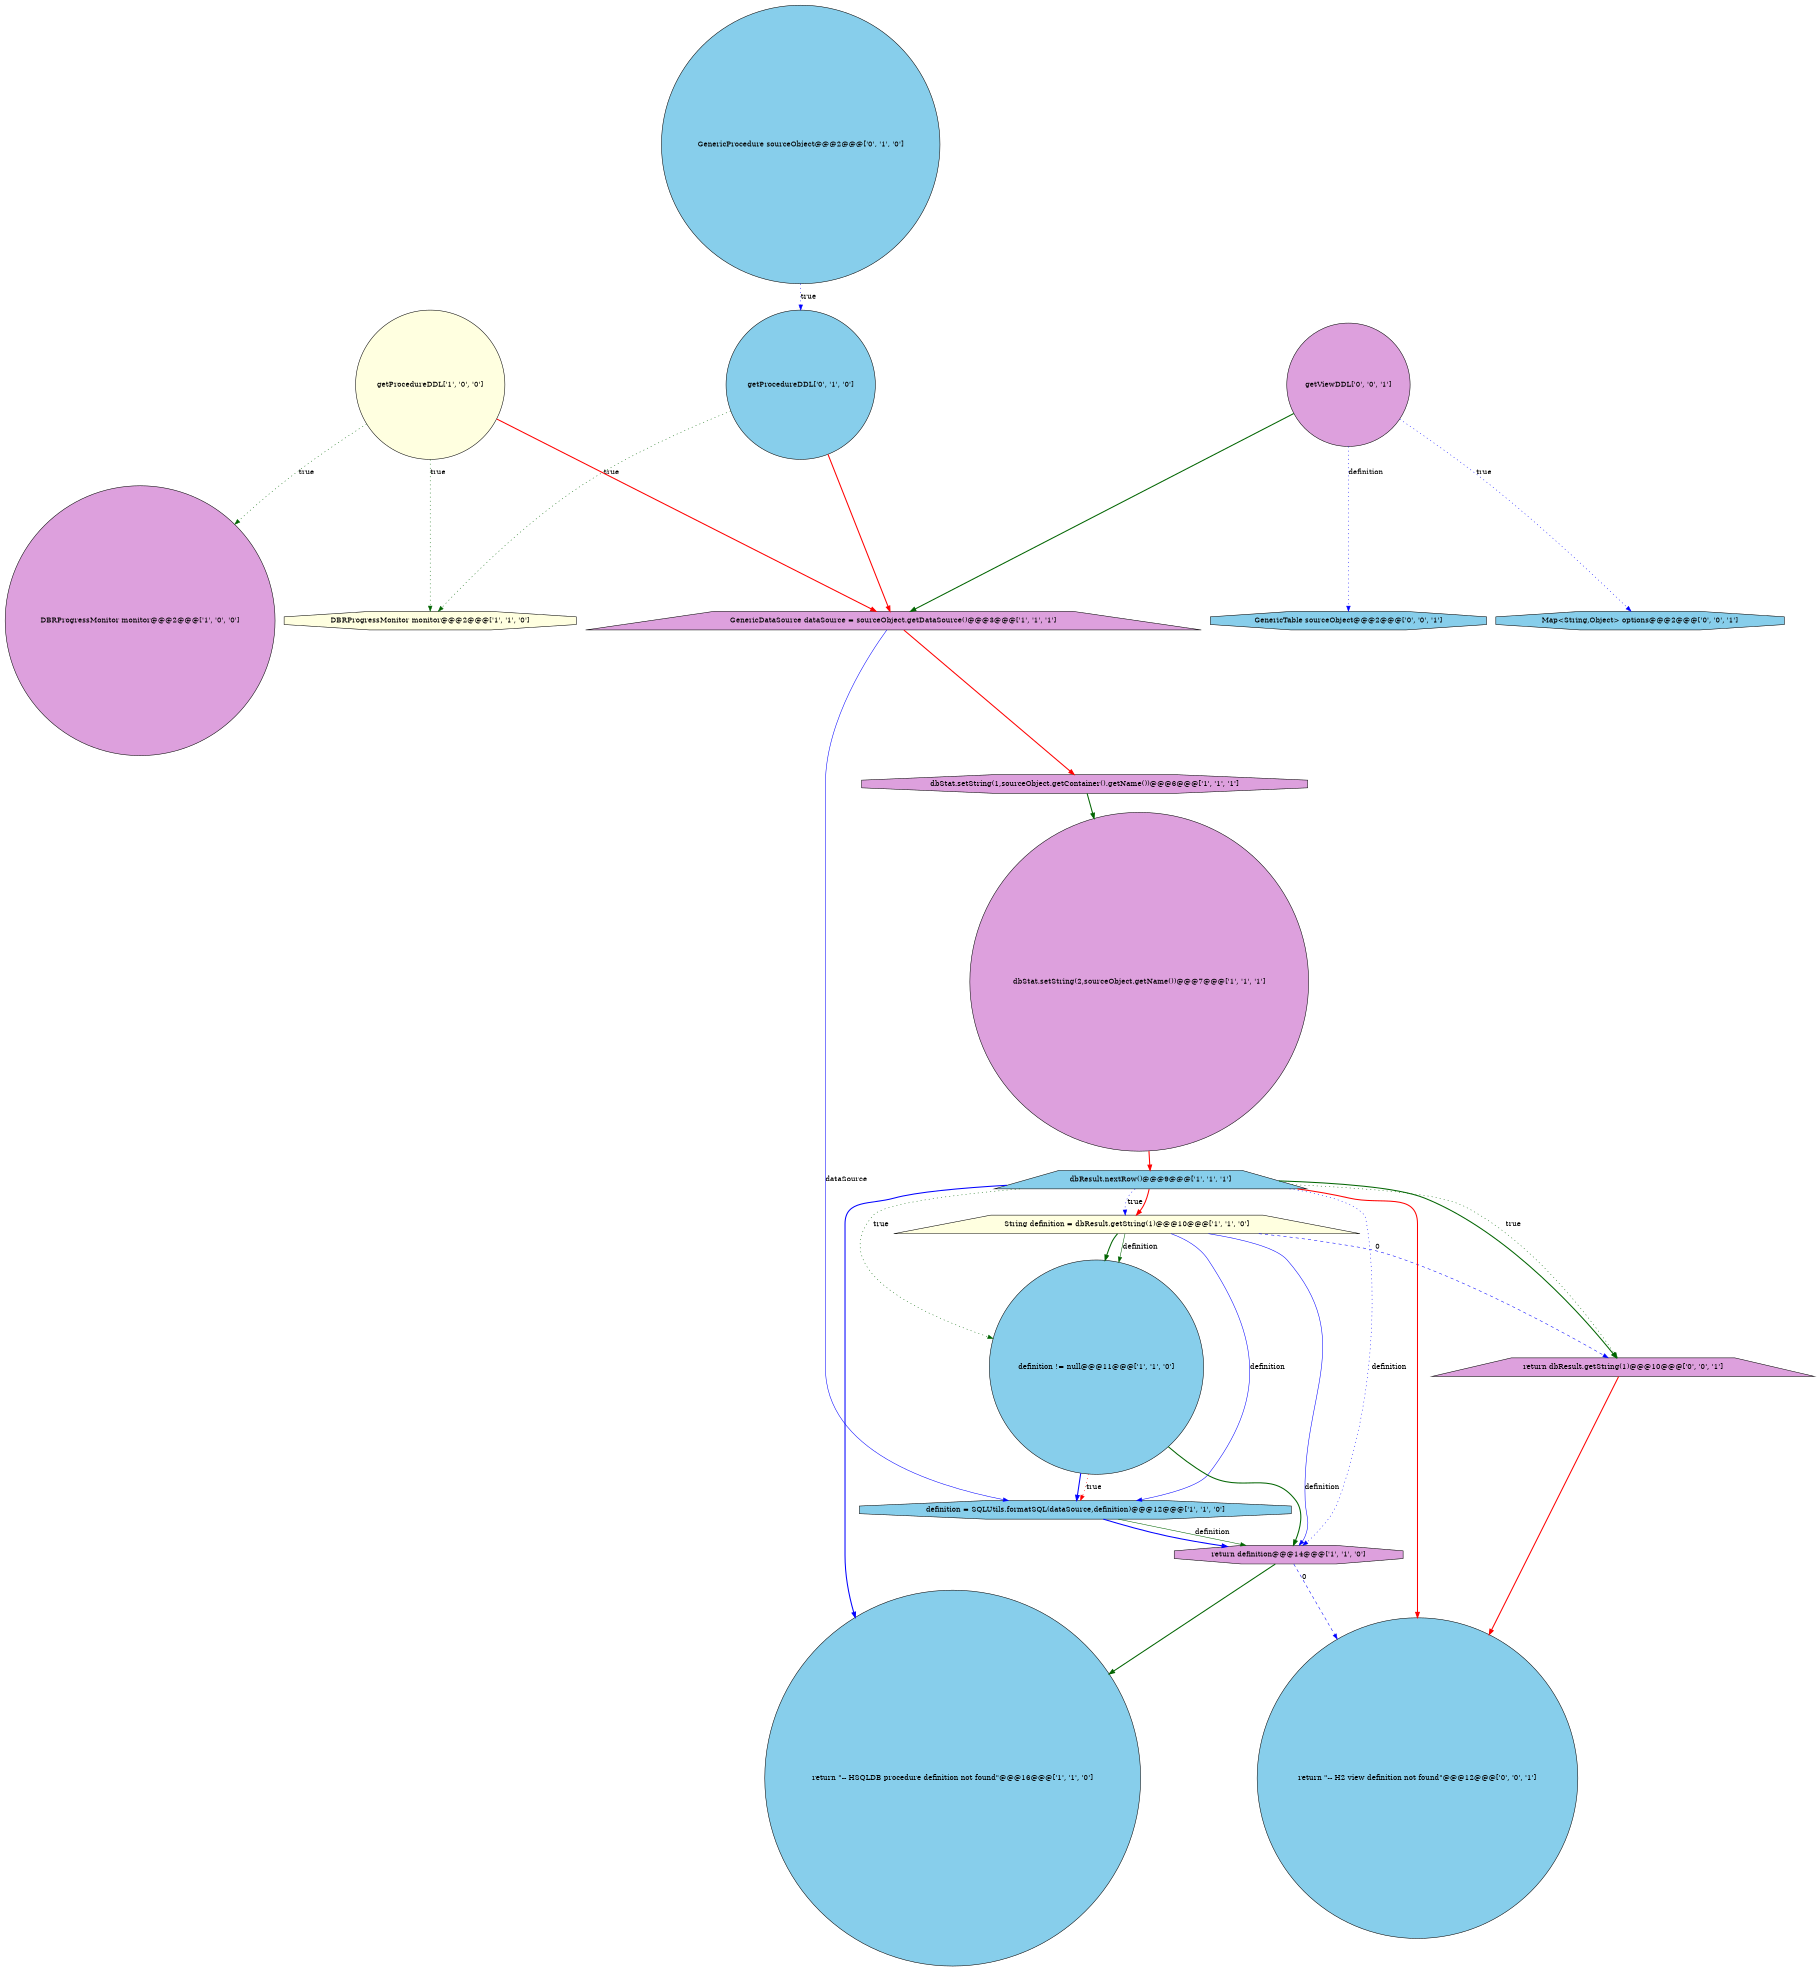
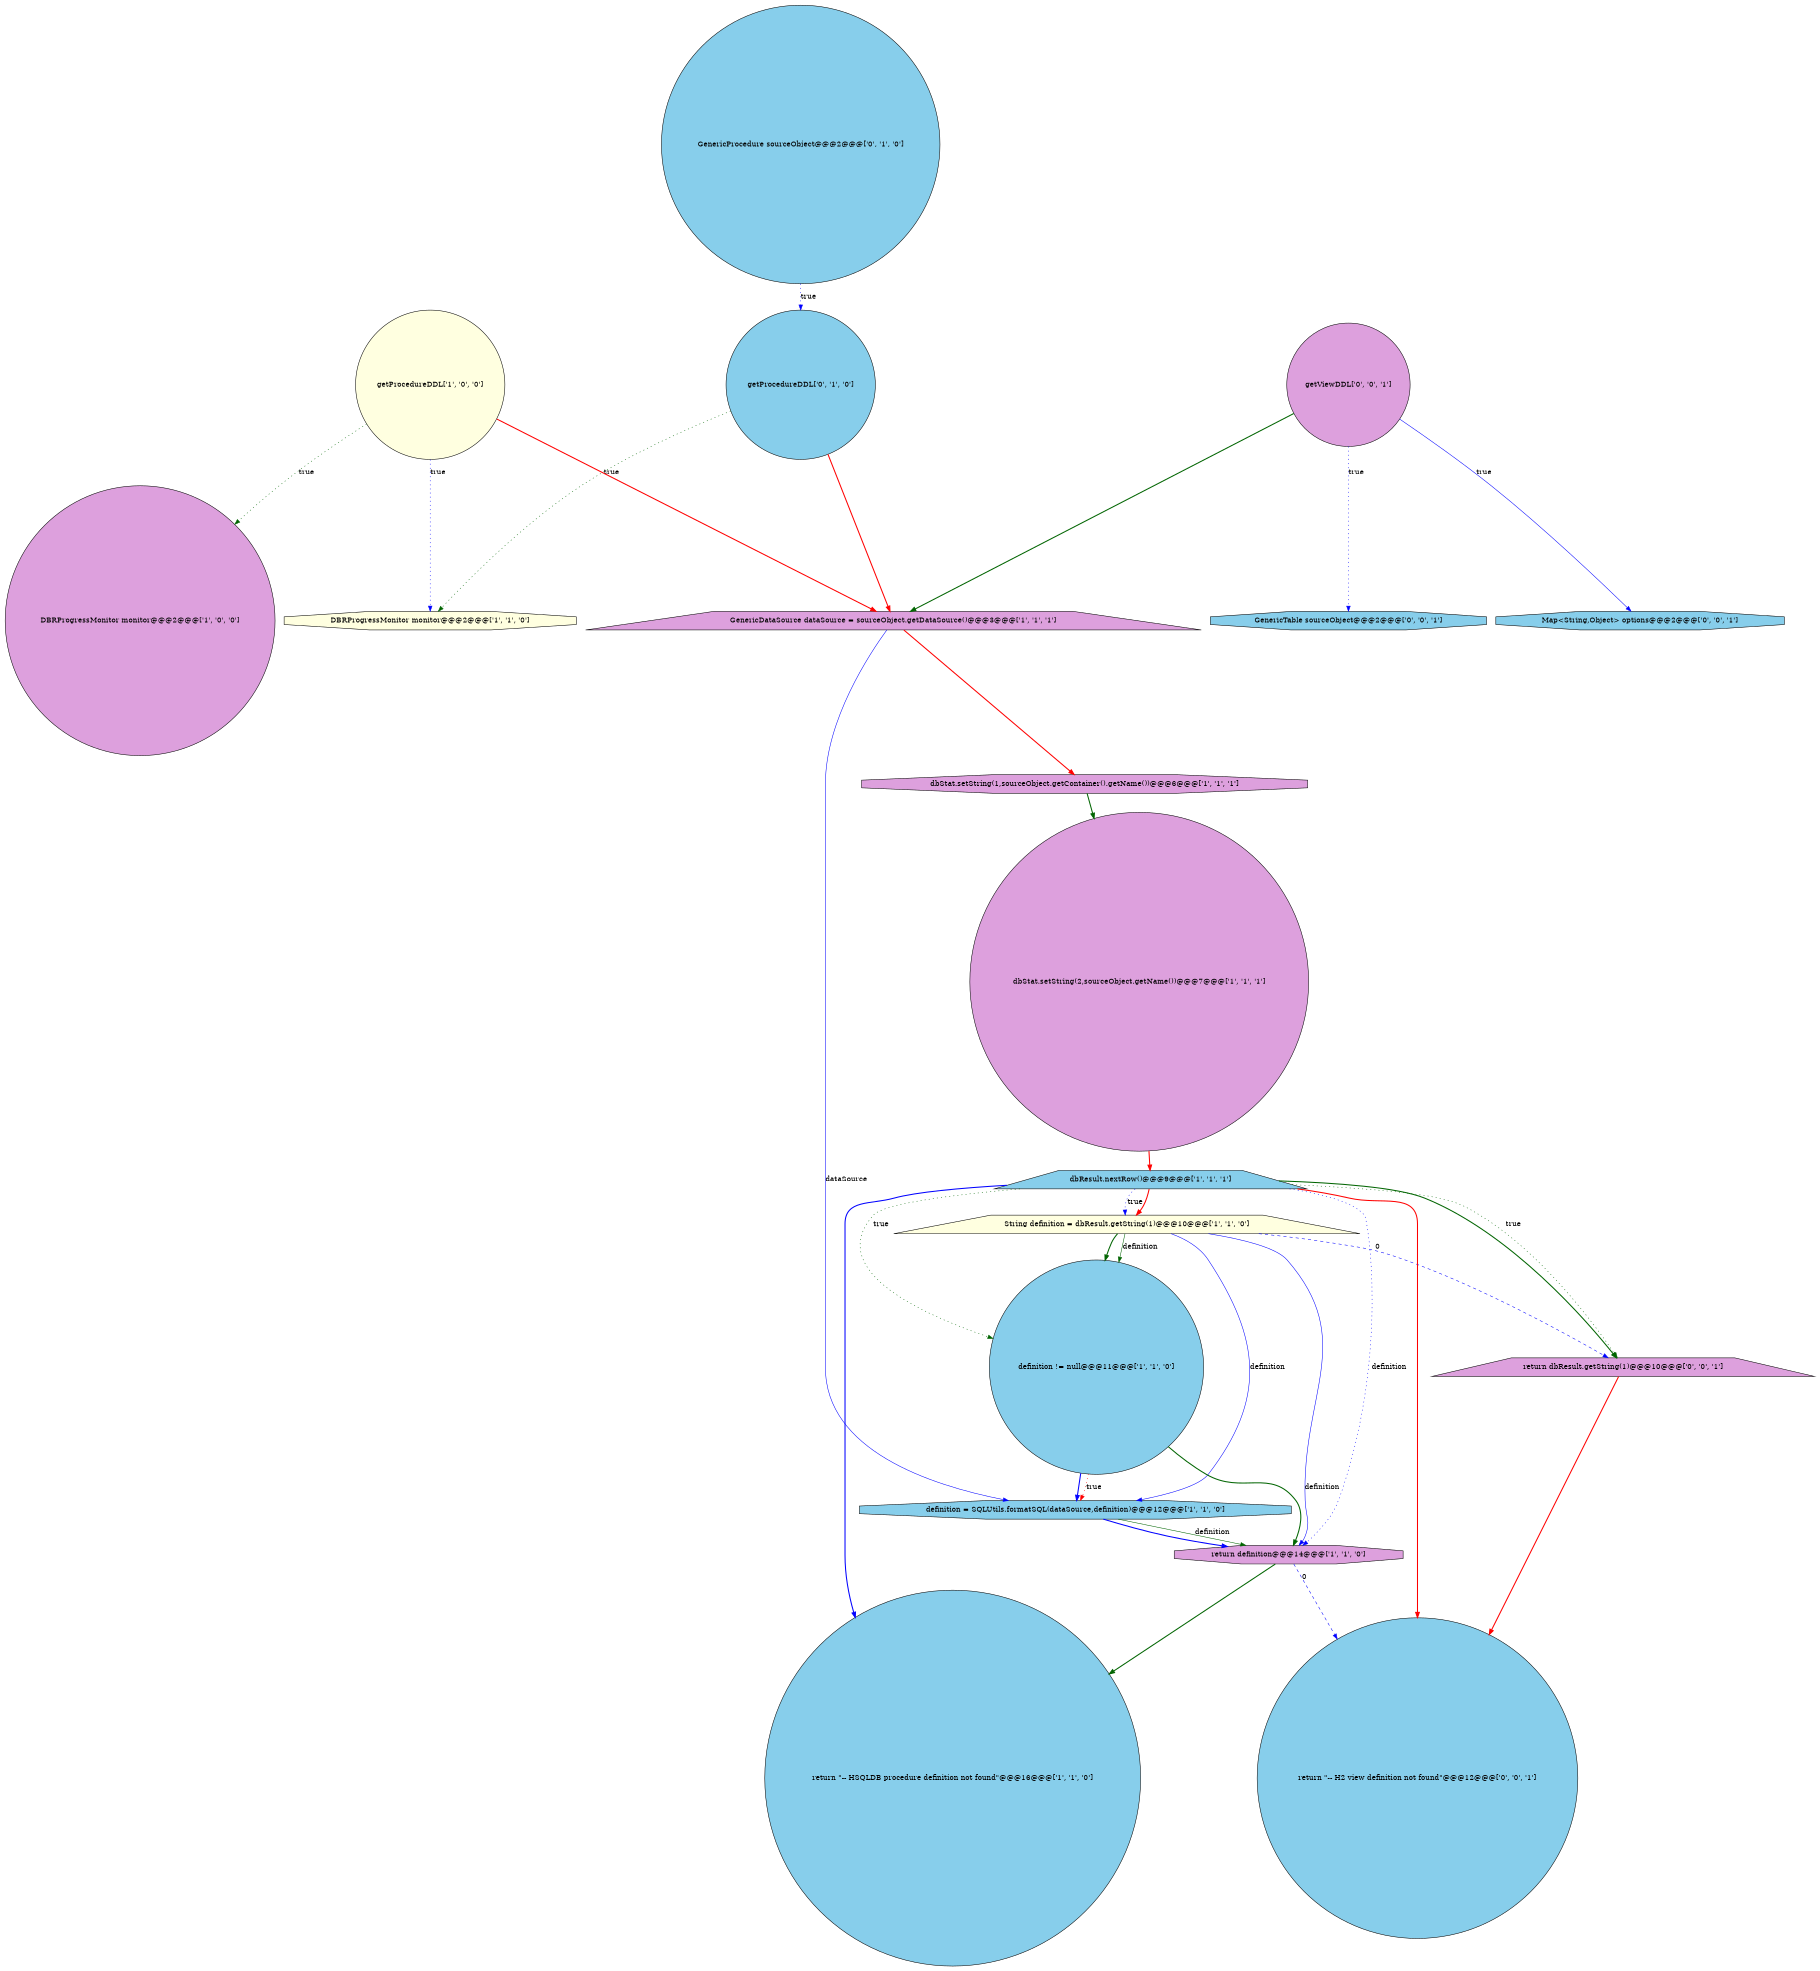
edge "getViewDDL['0', '0', '1']" -> "GenericTable sourceObject@@@2@@@['0', '0', '1']": label "definition" -> "true"
edge "getViewDDL['0', '0', '1']" -> "Map<String,Object> options@@@2@@@['0', '0', '1']": style dotted -> solid
edge "getProcedureDDL['1', '0', '0']" -> "DBRProgressMonitor monitor@@@2@@@['1', '1', '0']": color darkgreen -> blue
